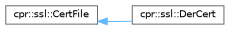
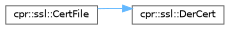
edge "cpr::ssl::DerCert" -> "cpr::ssl::CertFile": reversed
